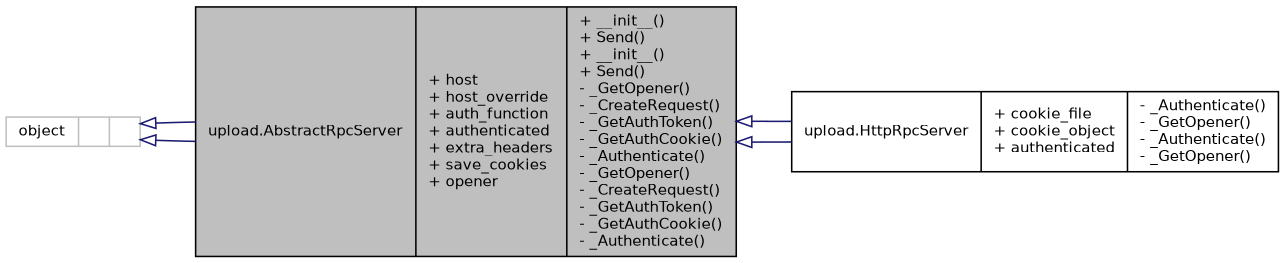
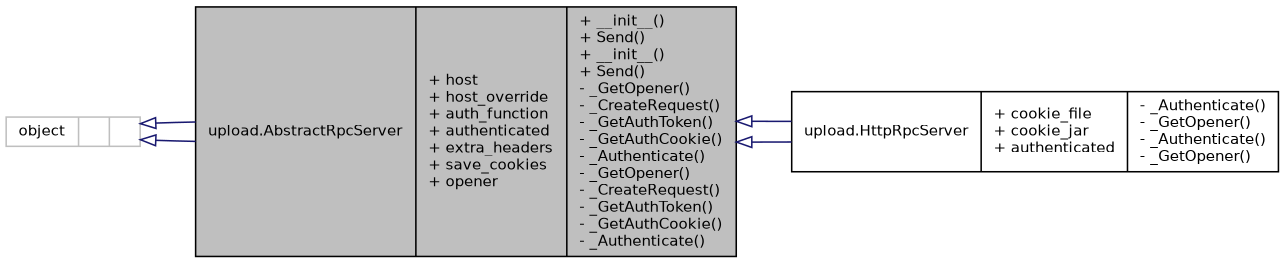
node "upload.HttpRpcServer": text "+ cookie_object" -> "+ cookie_jar"
